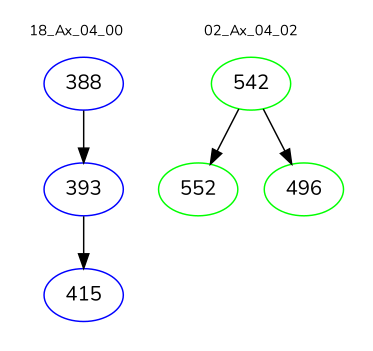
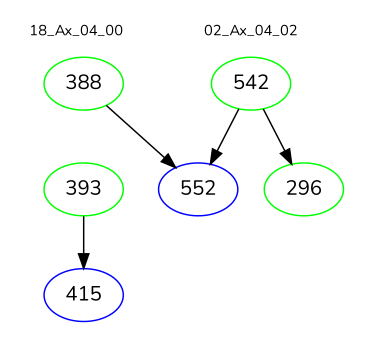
node "388": color blue -> green
edge "388" -> "393": now "388" -> "552"
node "393": color blue -> green
node "552": color green -> blue
node "496": label "496" -> "296"
